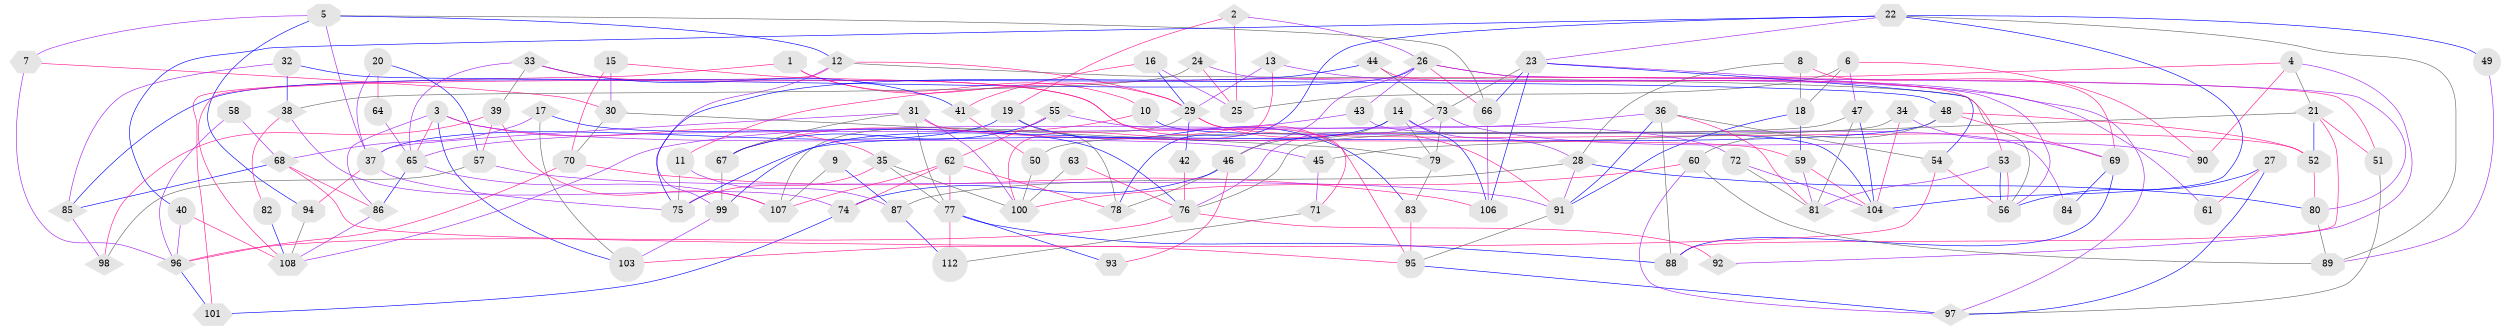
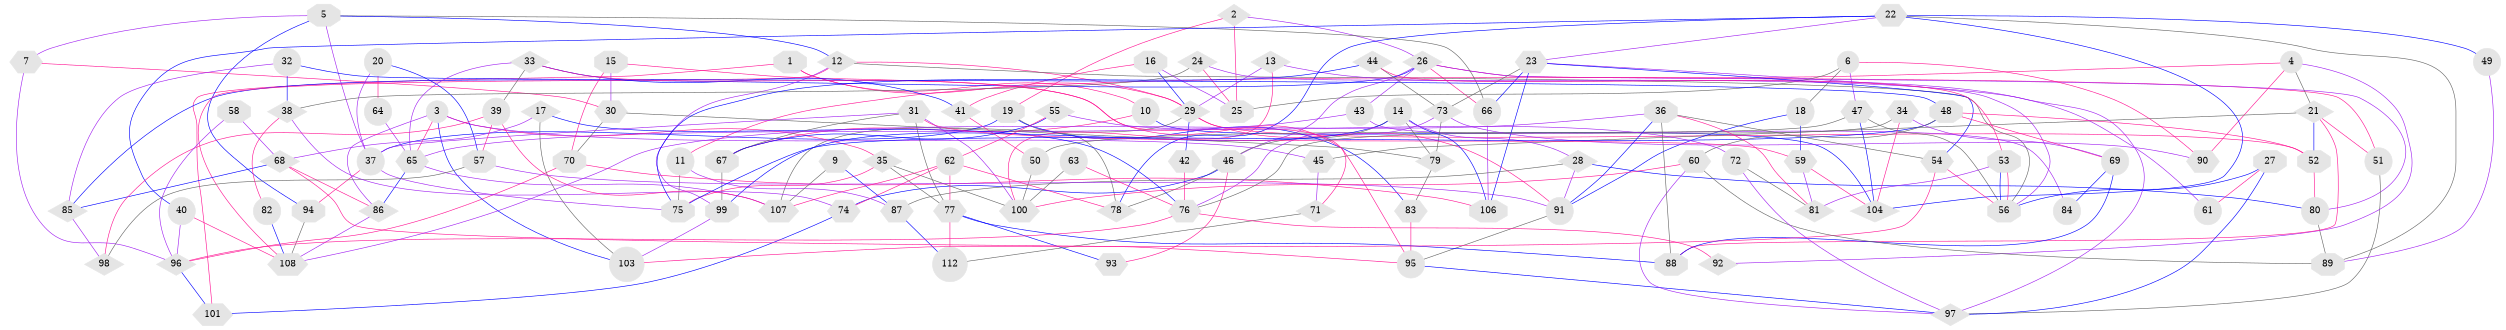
node "8": removed
edge "47" -- "81": now "47" -- "56"
edge "72" -- "104": now "72" -- "97"
